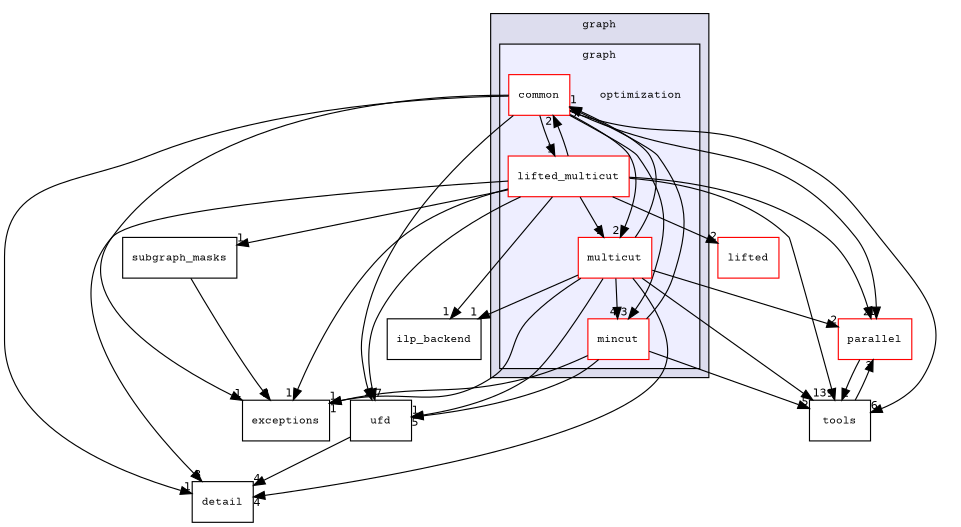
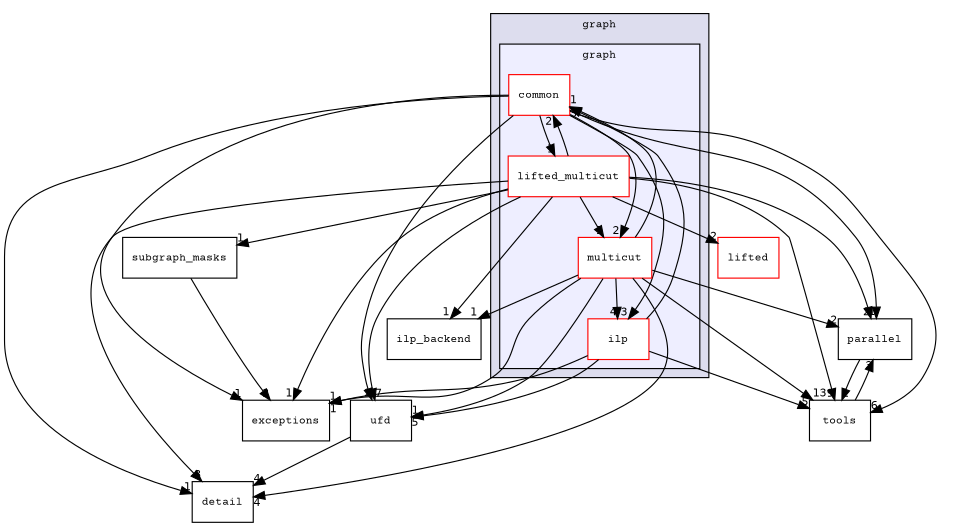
node "optimization": removed
node "mincut": label "mincut" -> "ilp"
node "parallel": color red -> black
